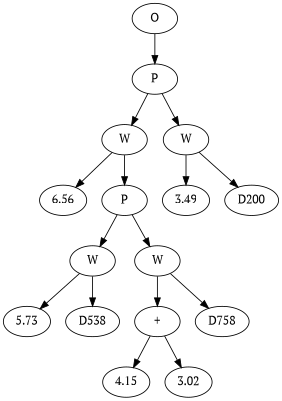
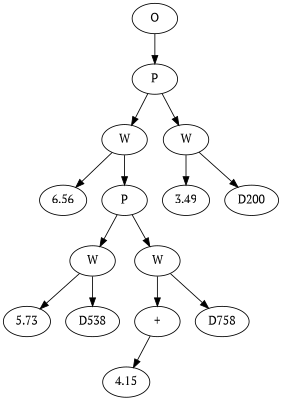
node "3.02": removed
